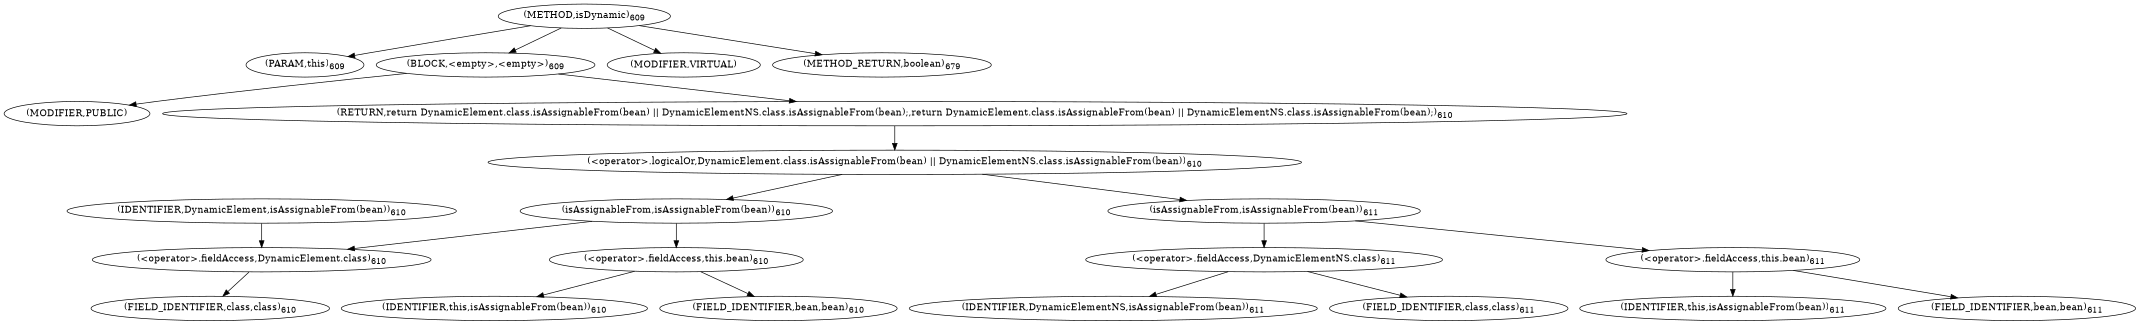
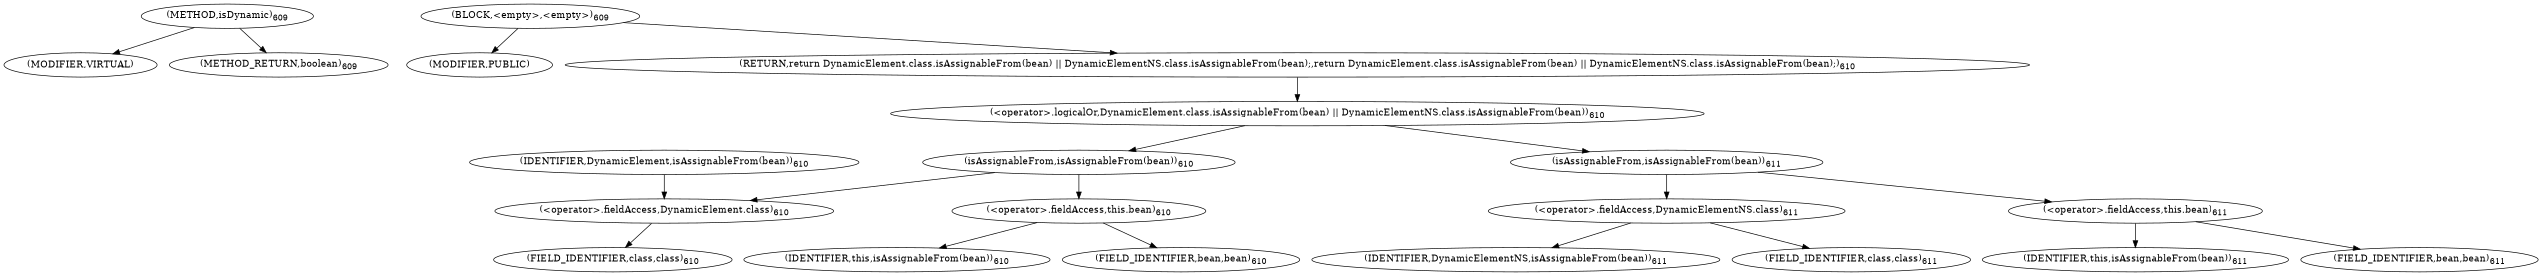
edge "(METHOD,isDynamic)" -> "(BLOCK,<empty>,<empty>)": removed
node "(METHOD_RETURN,boolean)": text "679" -> "609"
node "(PARAM,this)": removed
